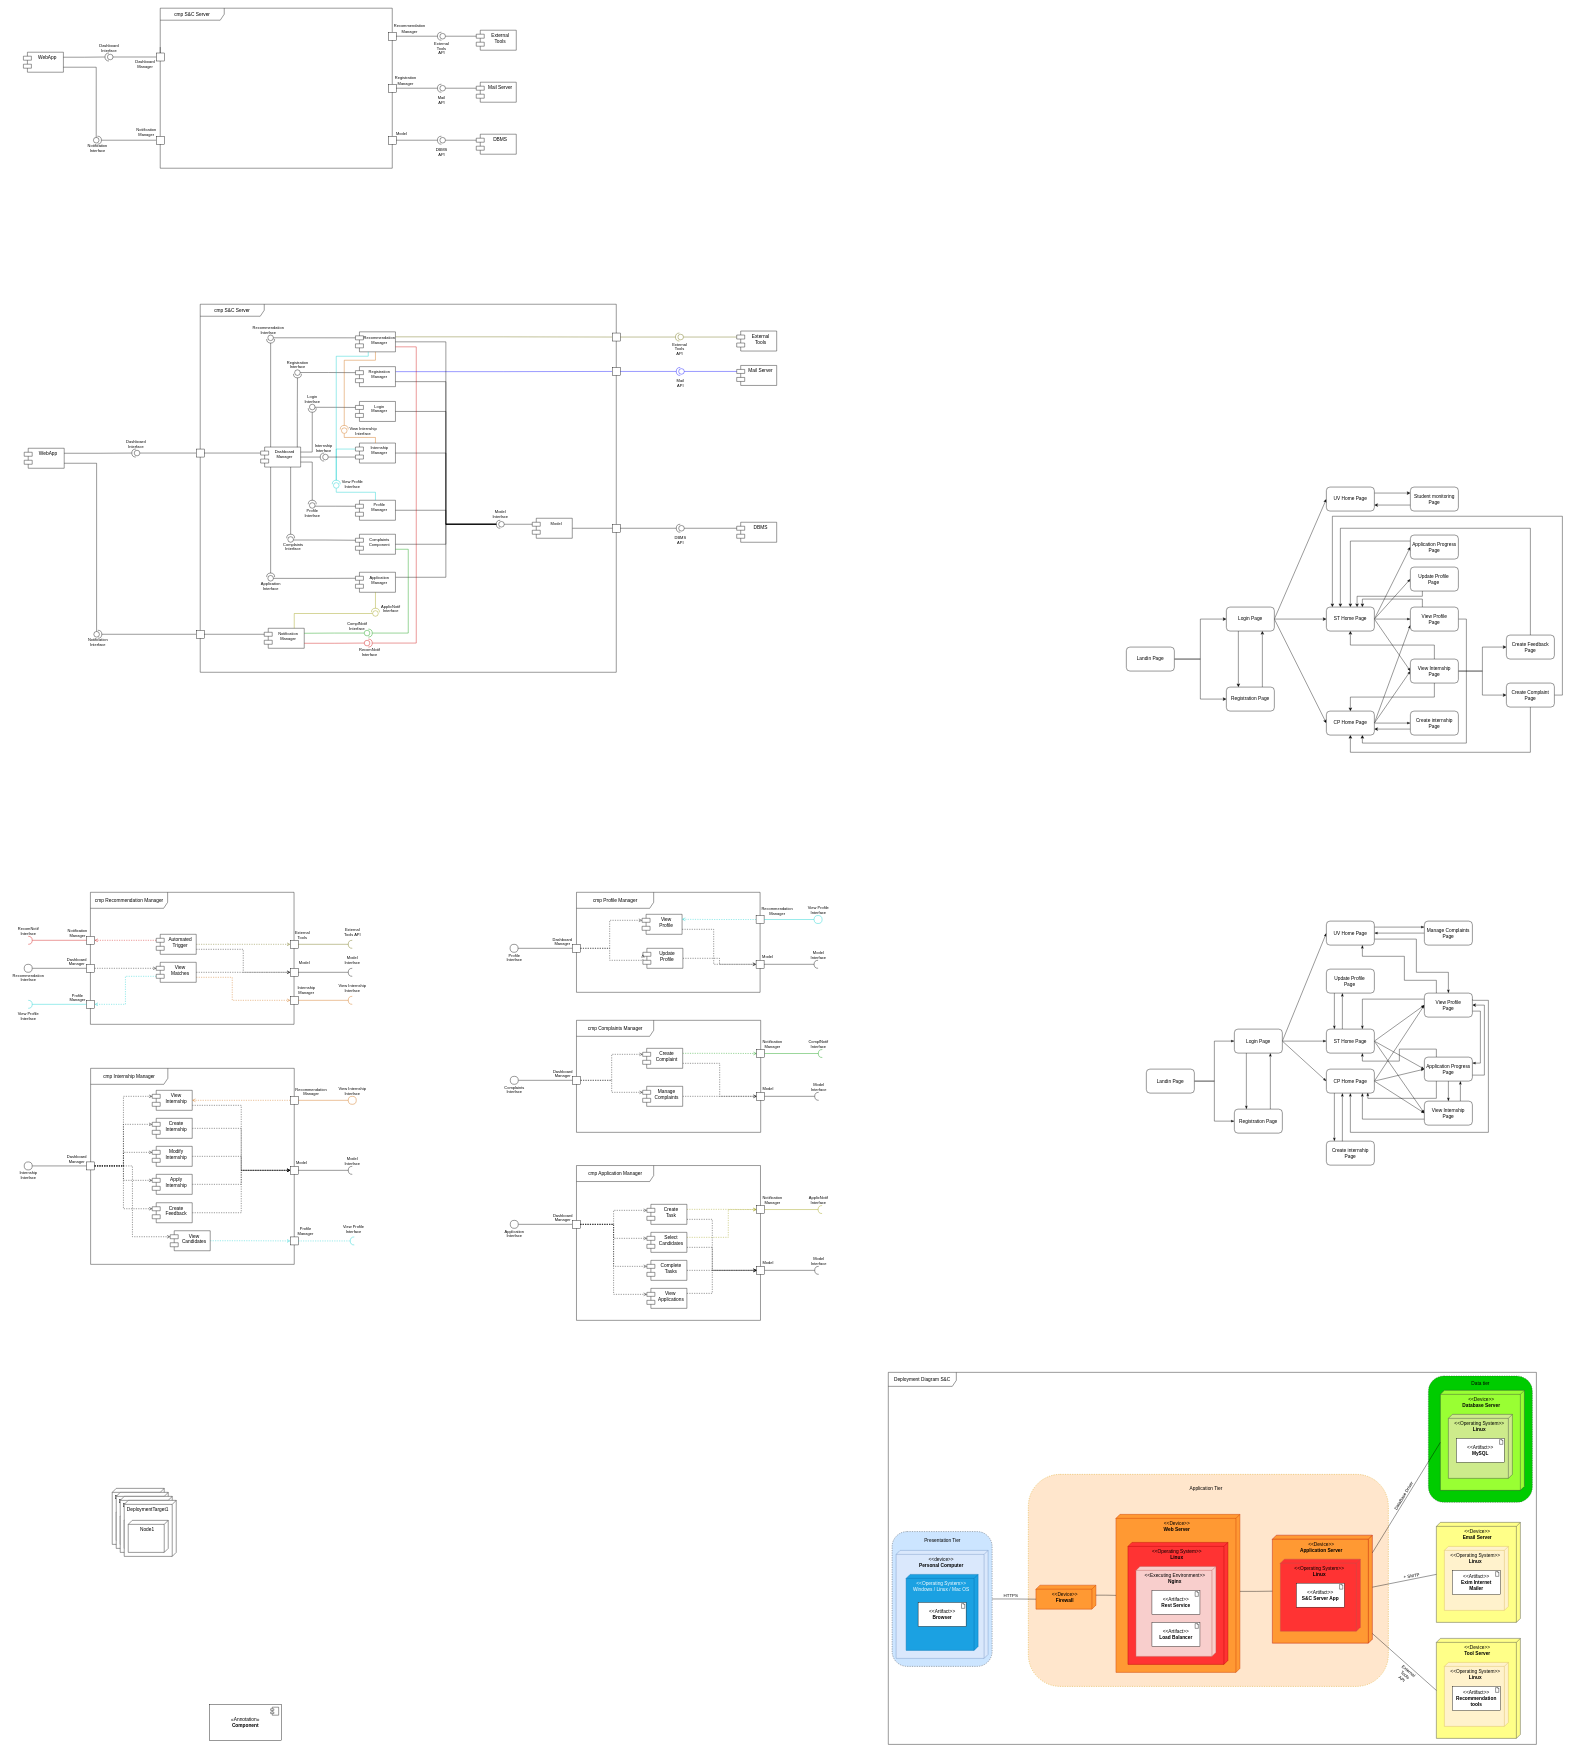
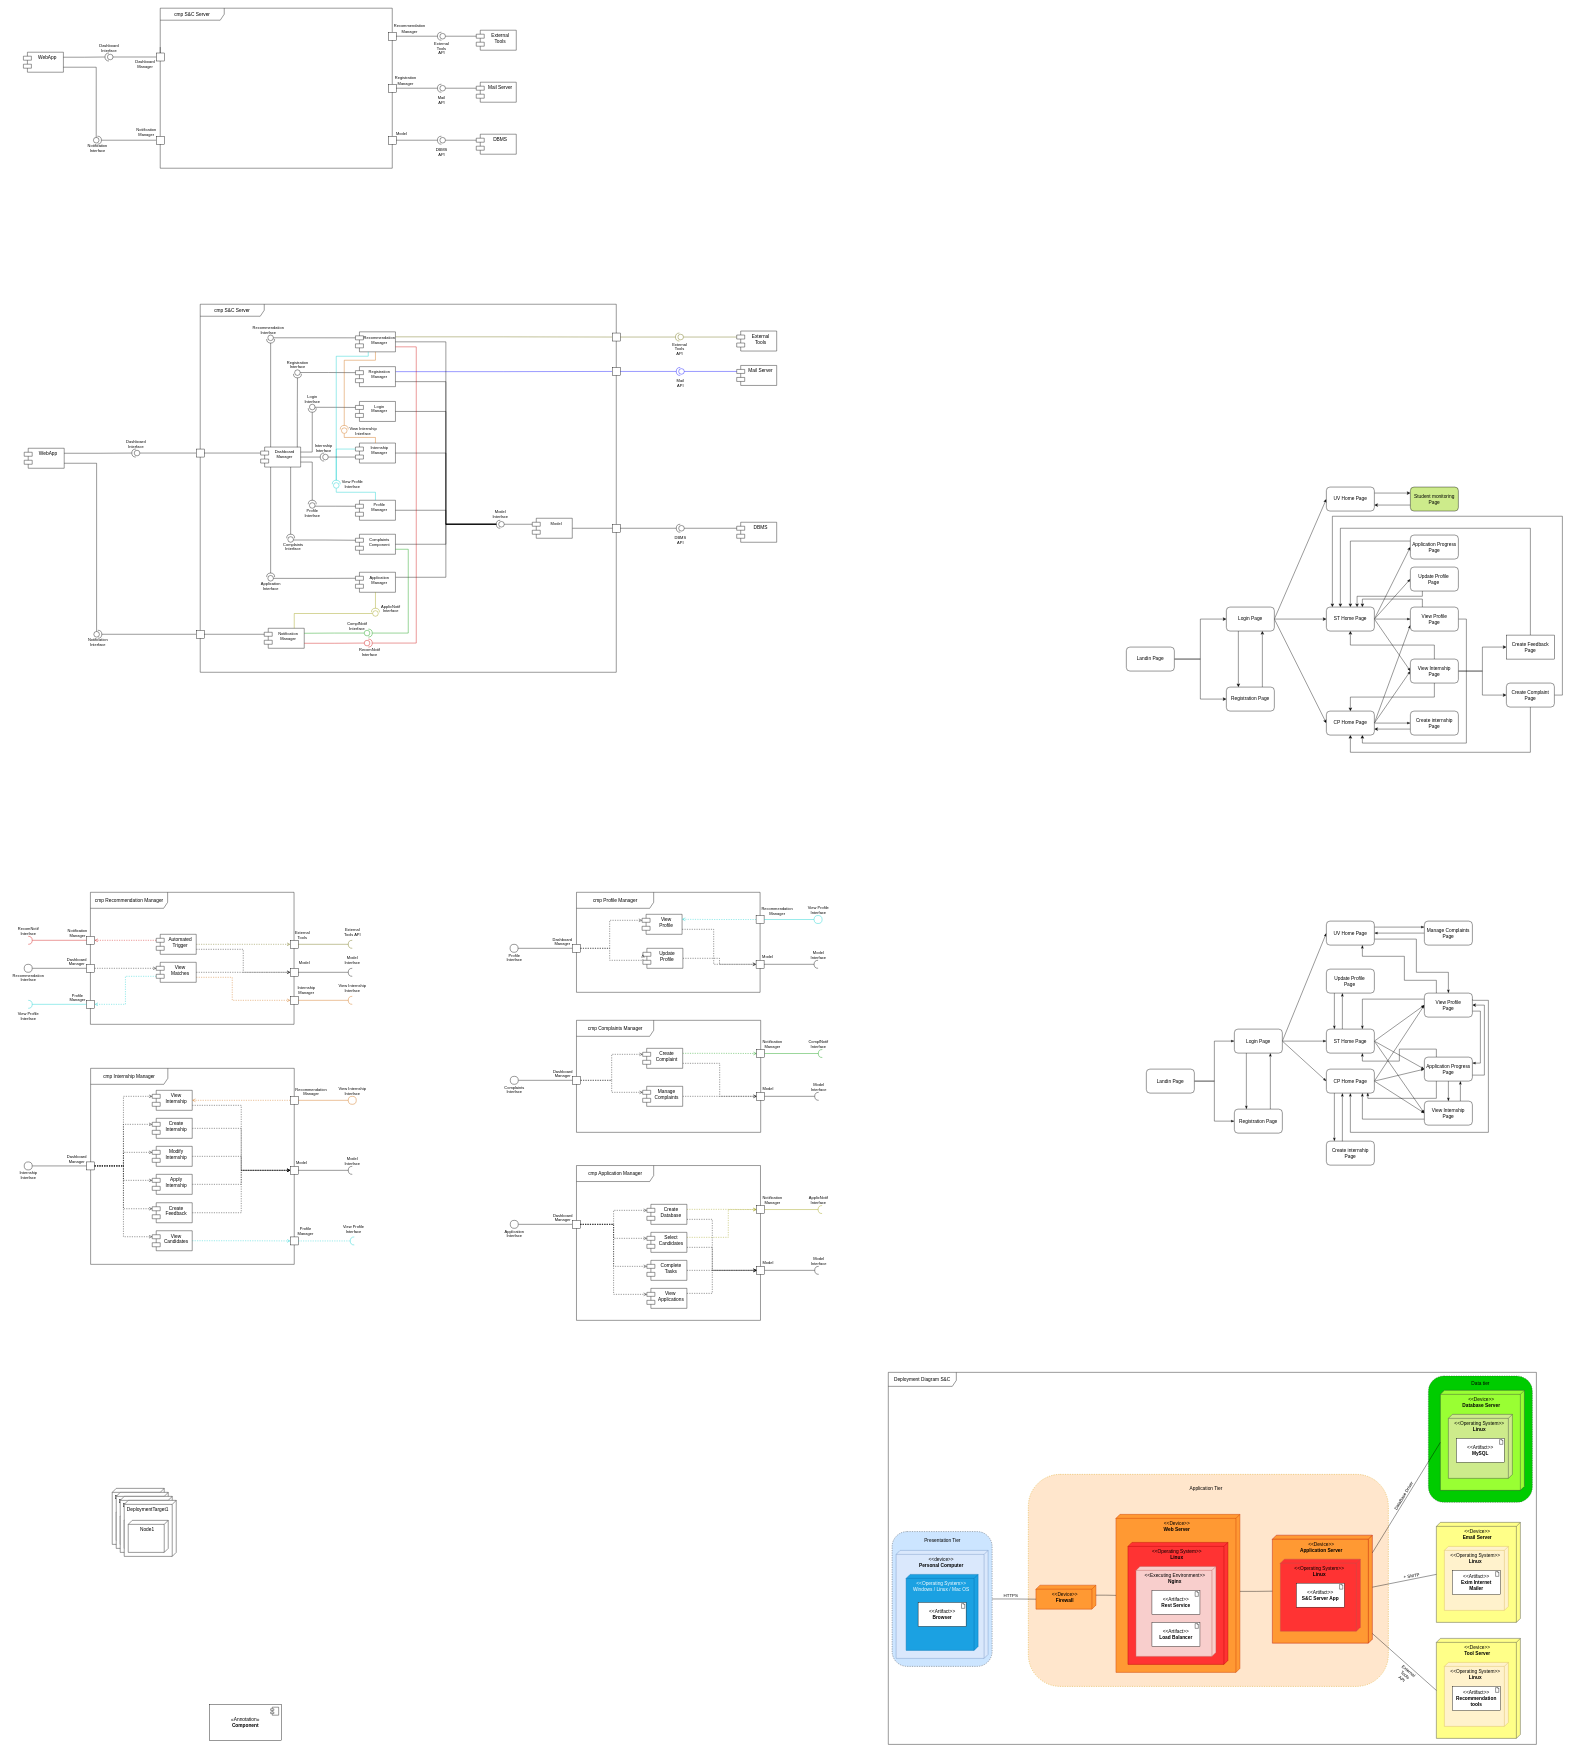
node "Student monitoring Page": fillcolor #ffffff -> #cdeb8b
node "Create Feedback Page": shape rounded rectangle -> rectangle
node "Create Task": label "Create Task" -> "Create Database"
node "View Candidates": moved (190, 1241) -> (172, 1241)
